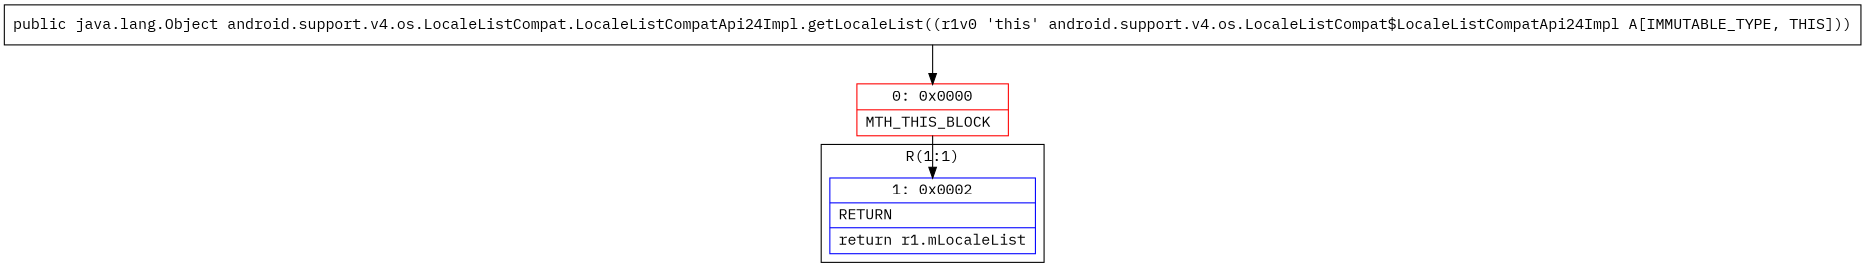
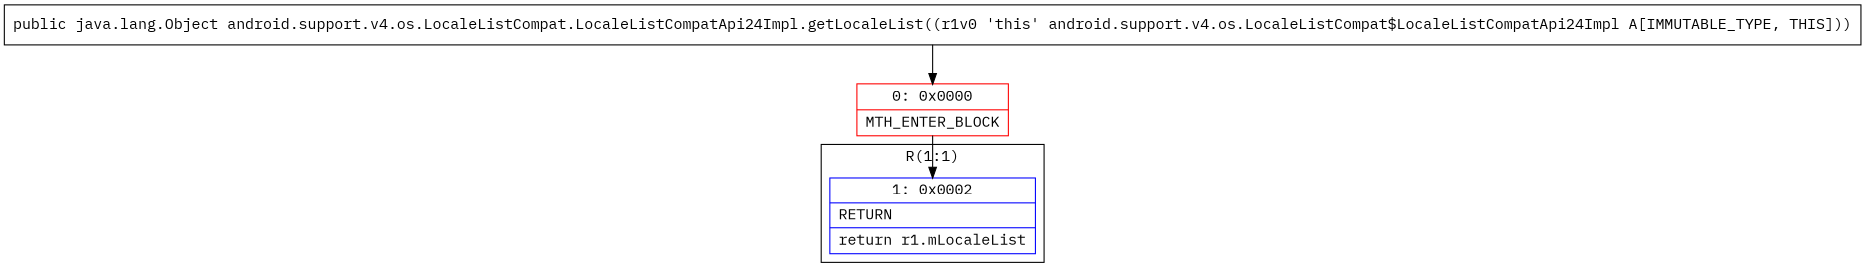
node "0: 0x0000": text "MTH_THIS_BLOCK" -> "MTH_ENTER_BLOCK"
